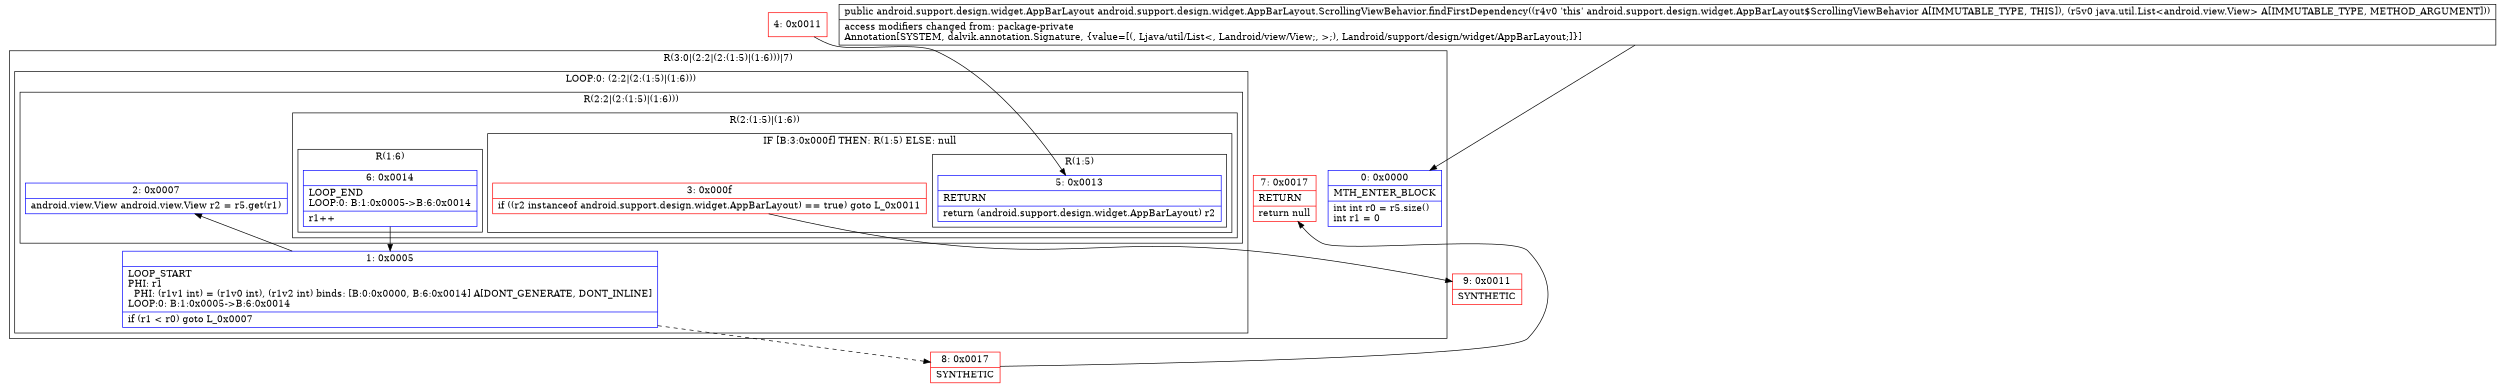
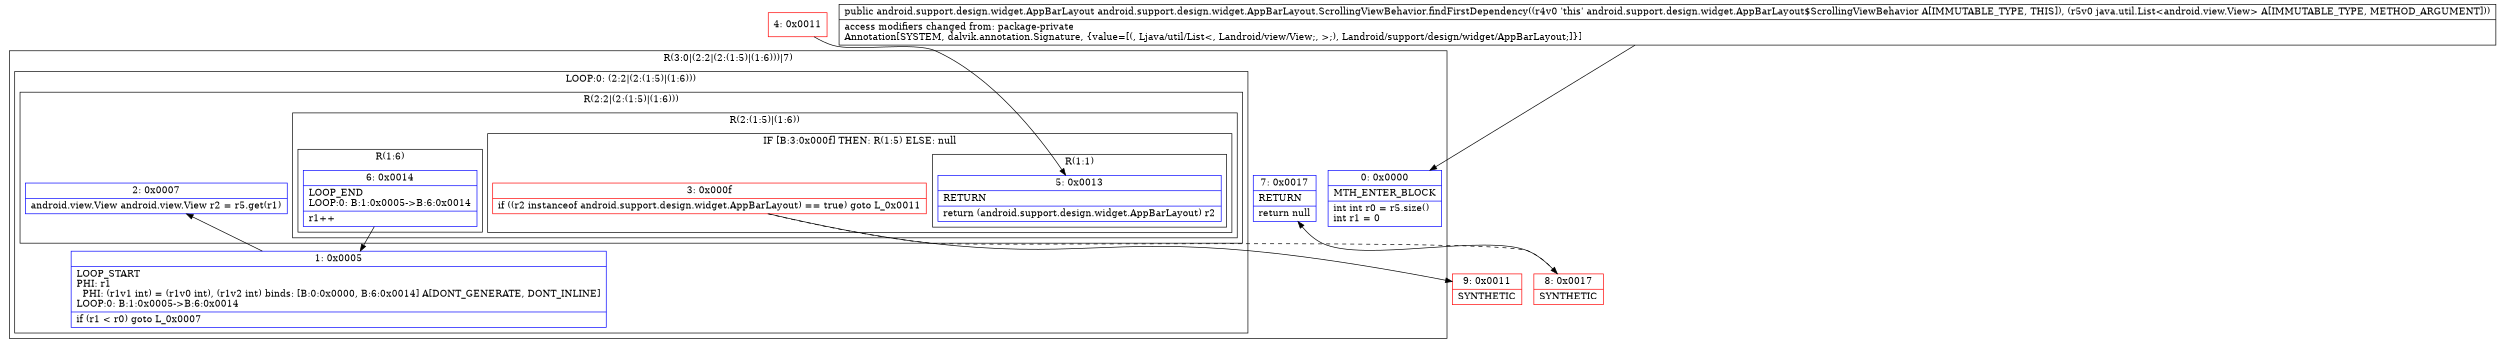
cluster "R(1:5)": label "R(1:5)" -> "R(1:1)"
node "7: 0x0017": color red -> blue
edge "1: 0x0005" -> "8: 0x0017": now "3: 0x000f" -> "8: 0x0017"
